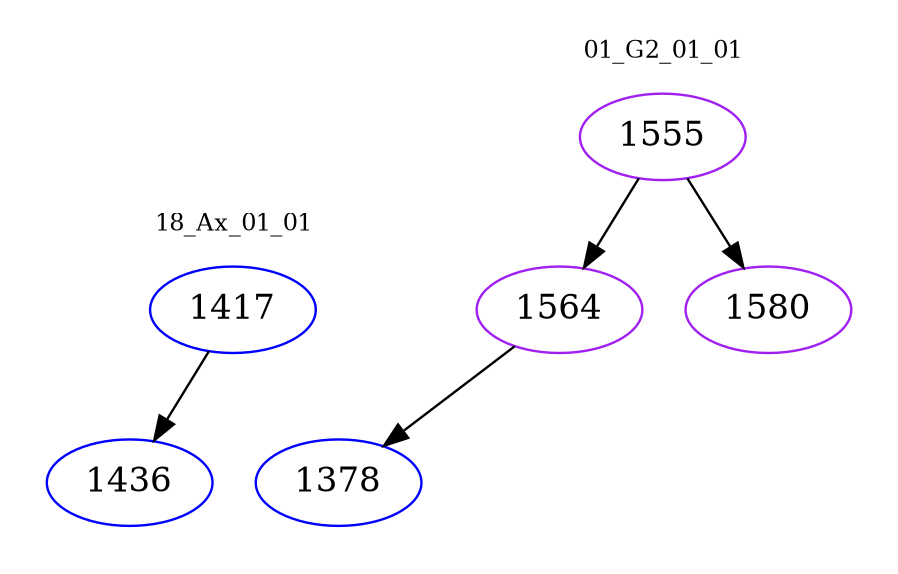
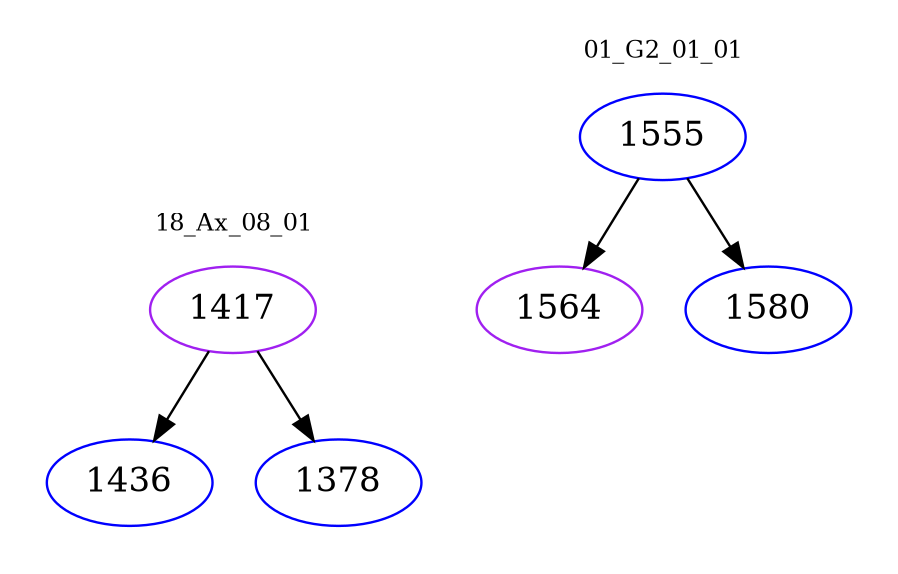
node "1555": color purple -> blue
cluster "18_Ax_01_01": label "18_Ax_01_01" -> "18_Ax_08_01"
node "1417": color blue -> purple
node "1580": color purple -> blue
edge "1564" -> "1378": now "1417" -> "1378"
